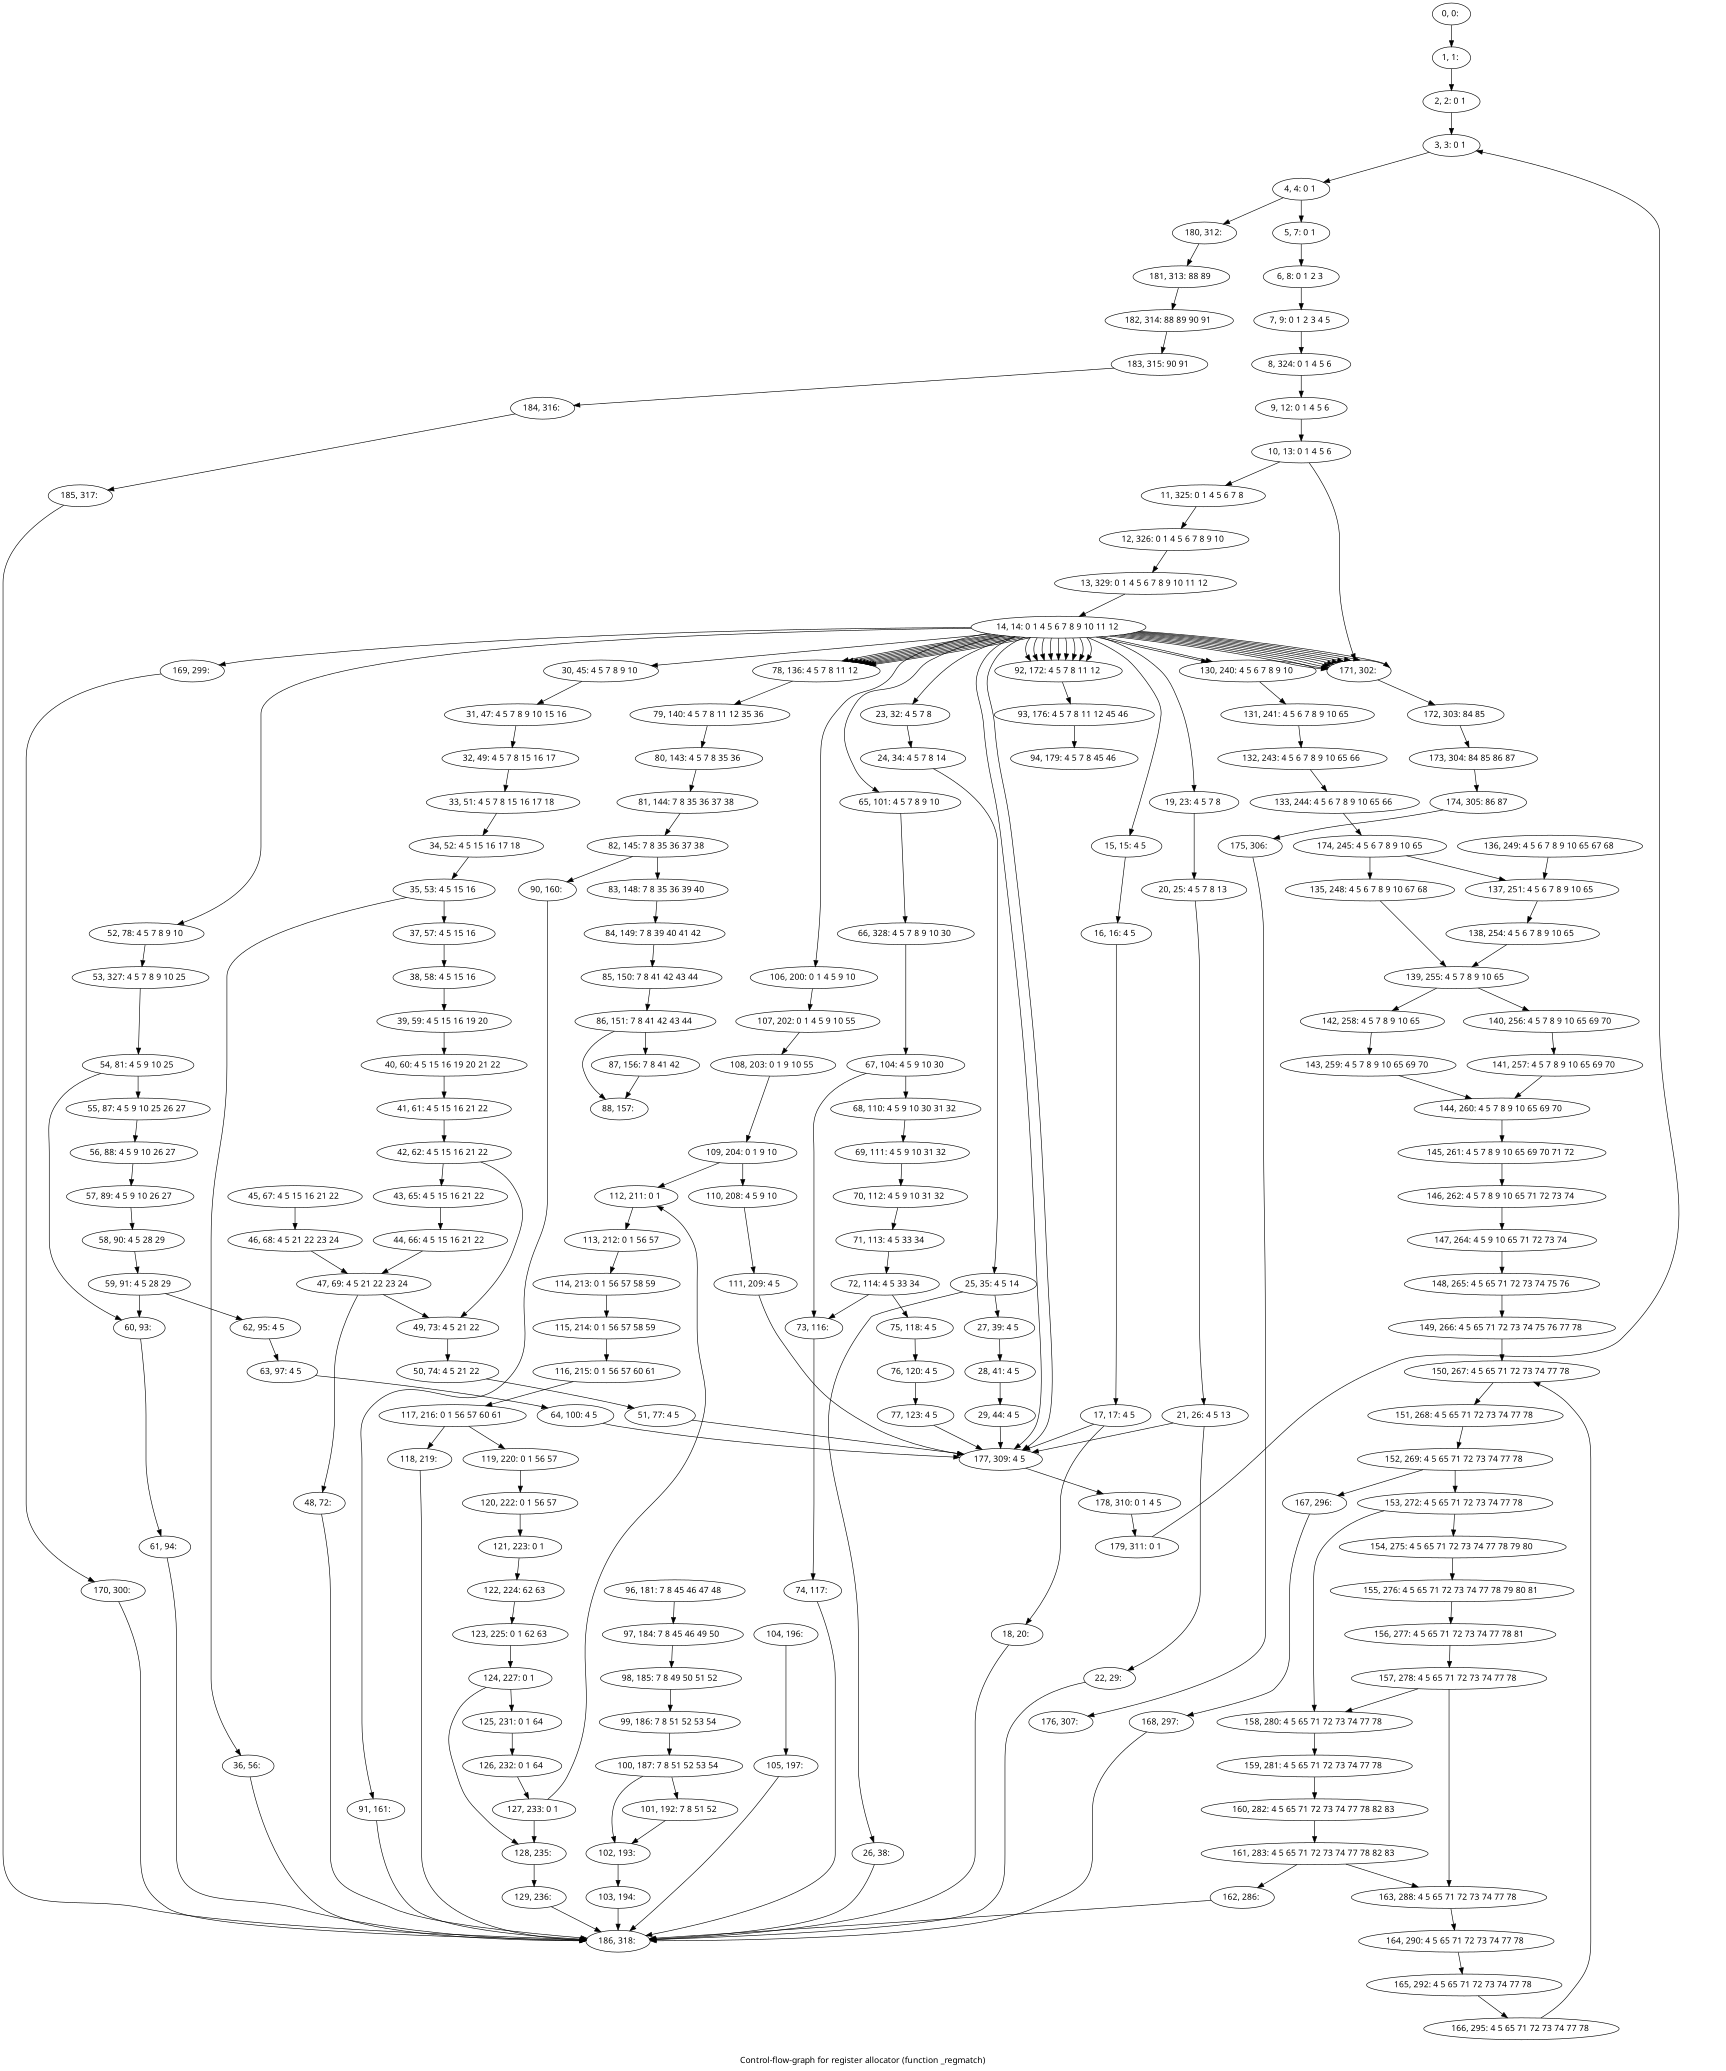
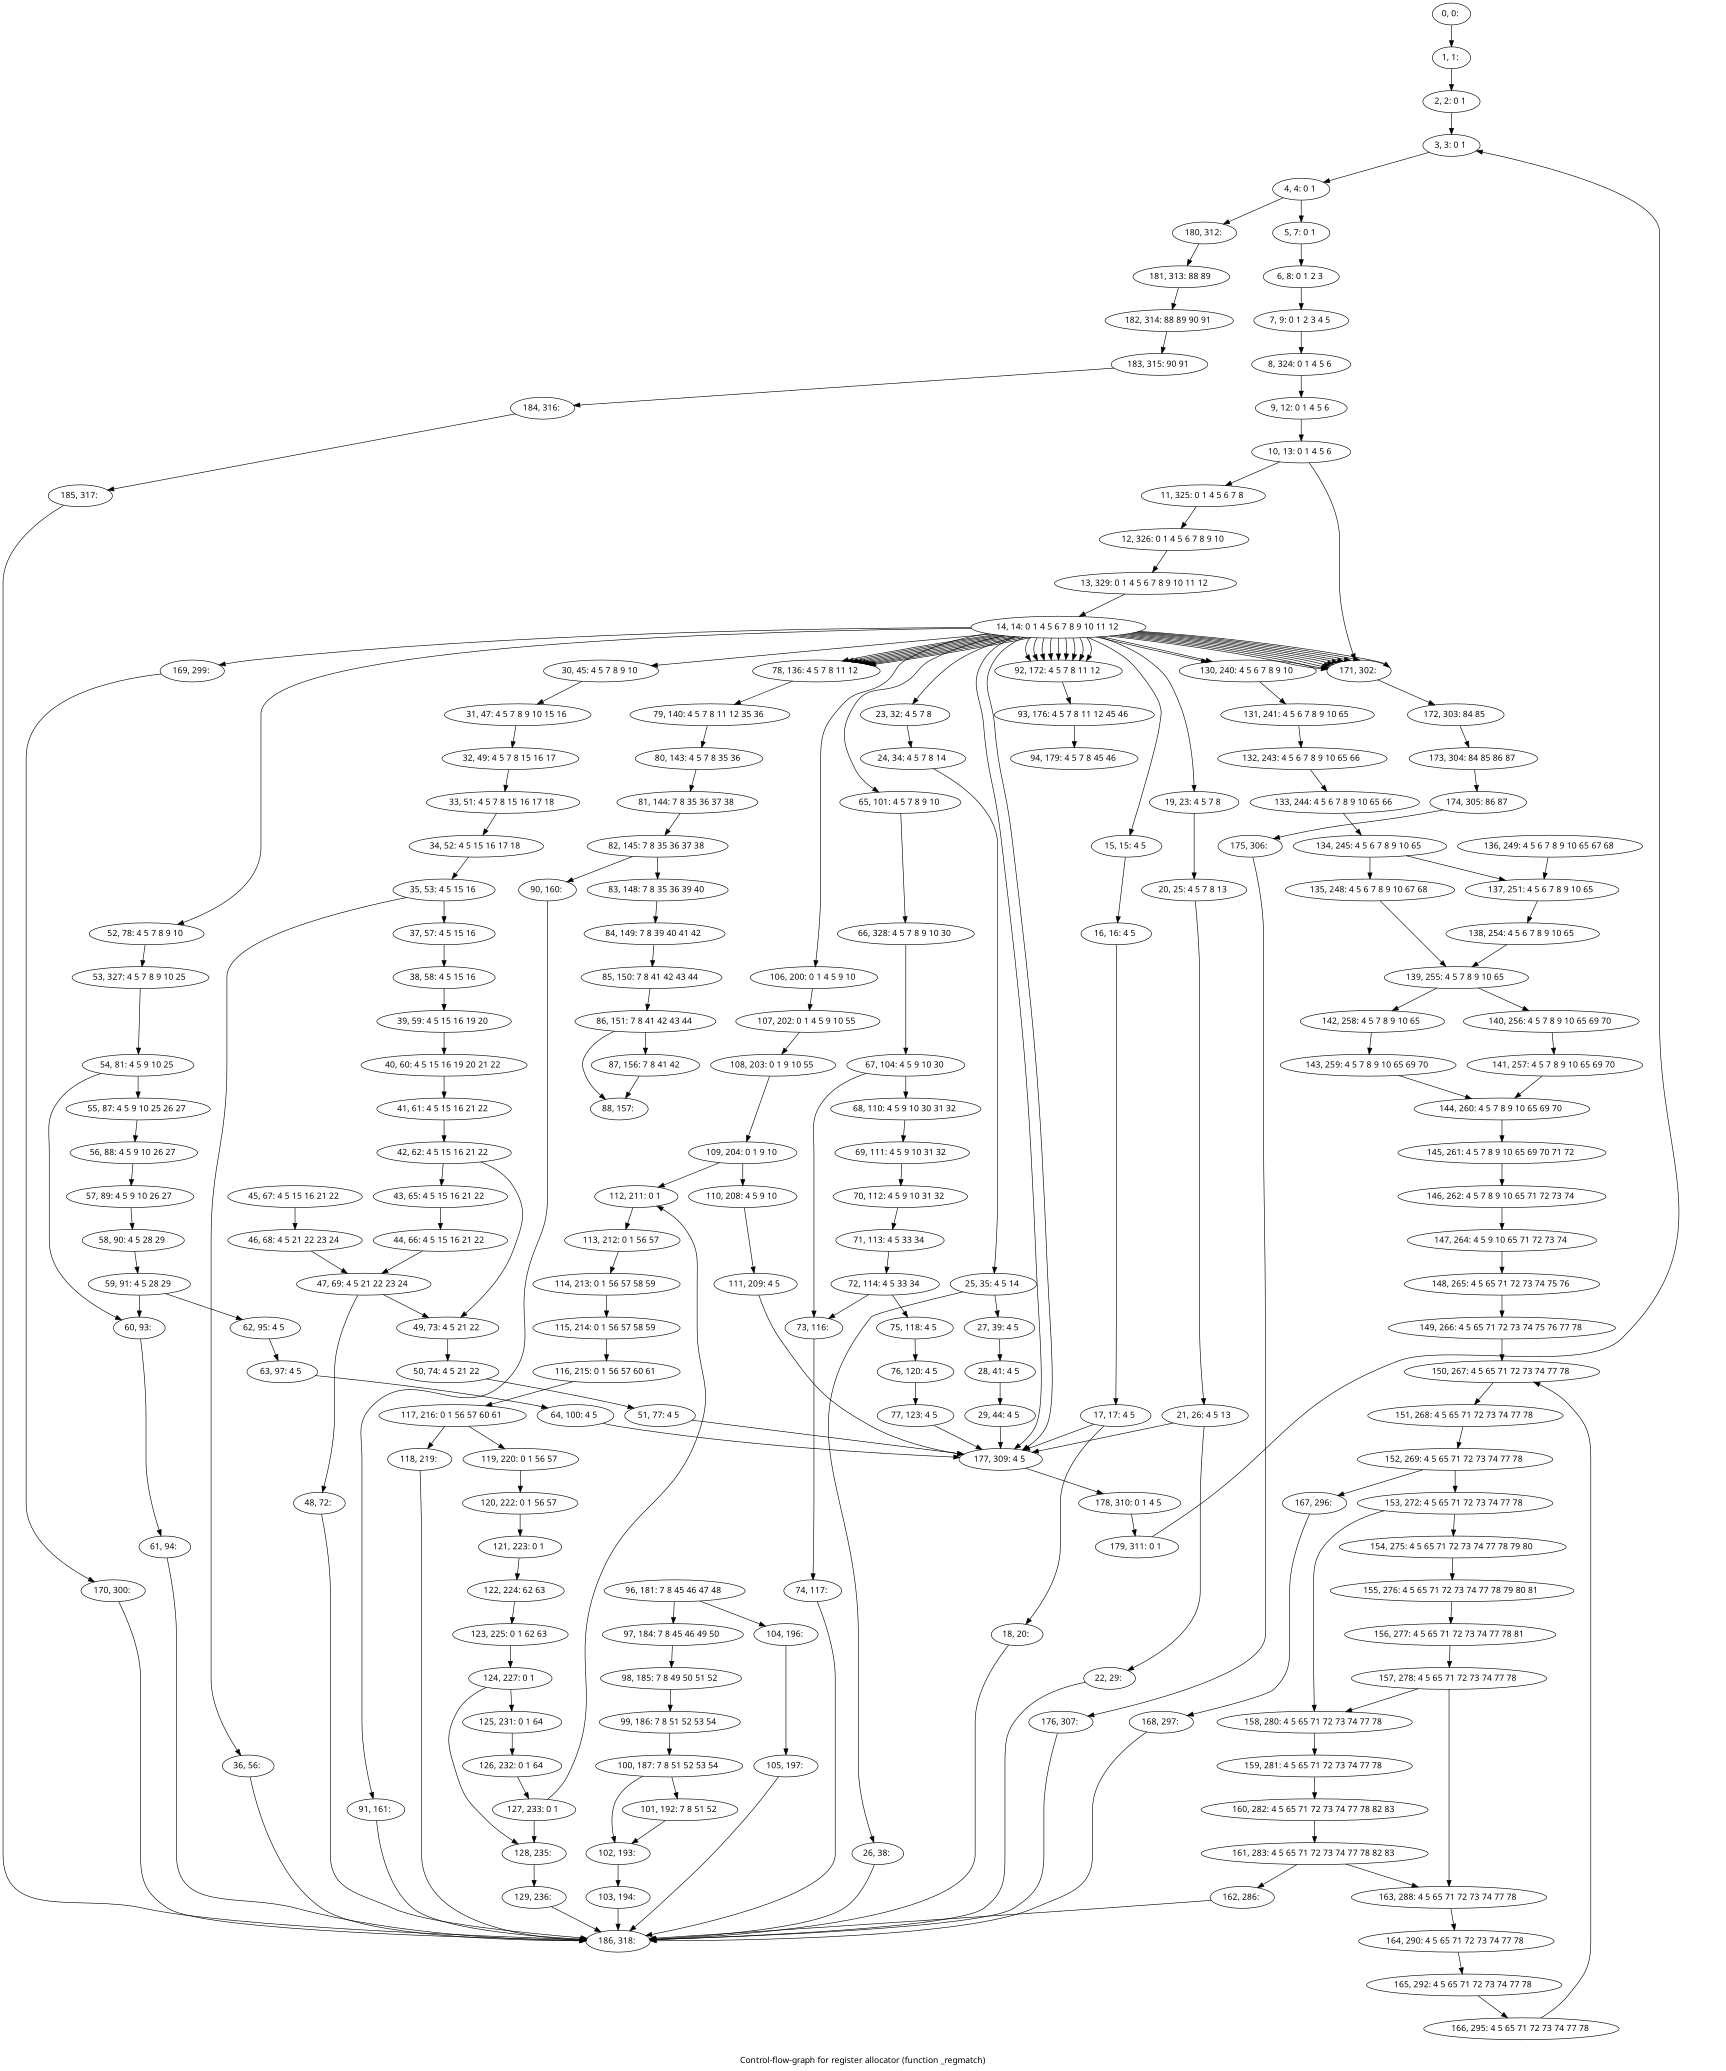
node "174, 245: 4 5 6 7 8 9 10 65": label "174, 245: 4 5 6 7 8 9 10 65" -> "134, 245: 4 5 6 7 8 9 10 65"
edge "96, 181: 7 8 45 46 47 48" -> "104, 196:": added
edge "176, 307:" -> "186, 318:": added
